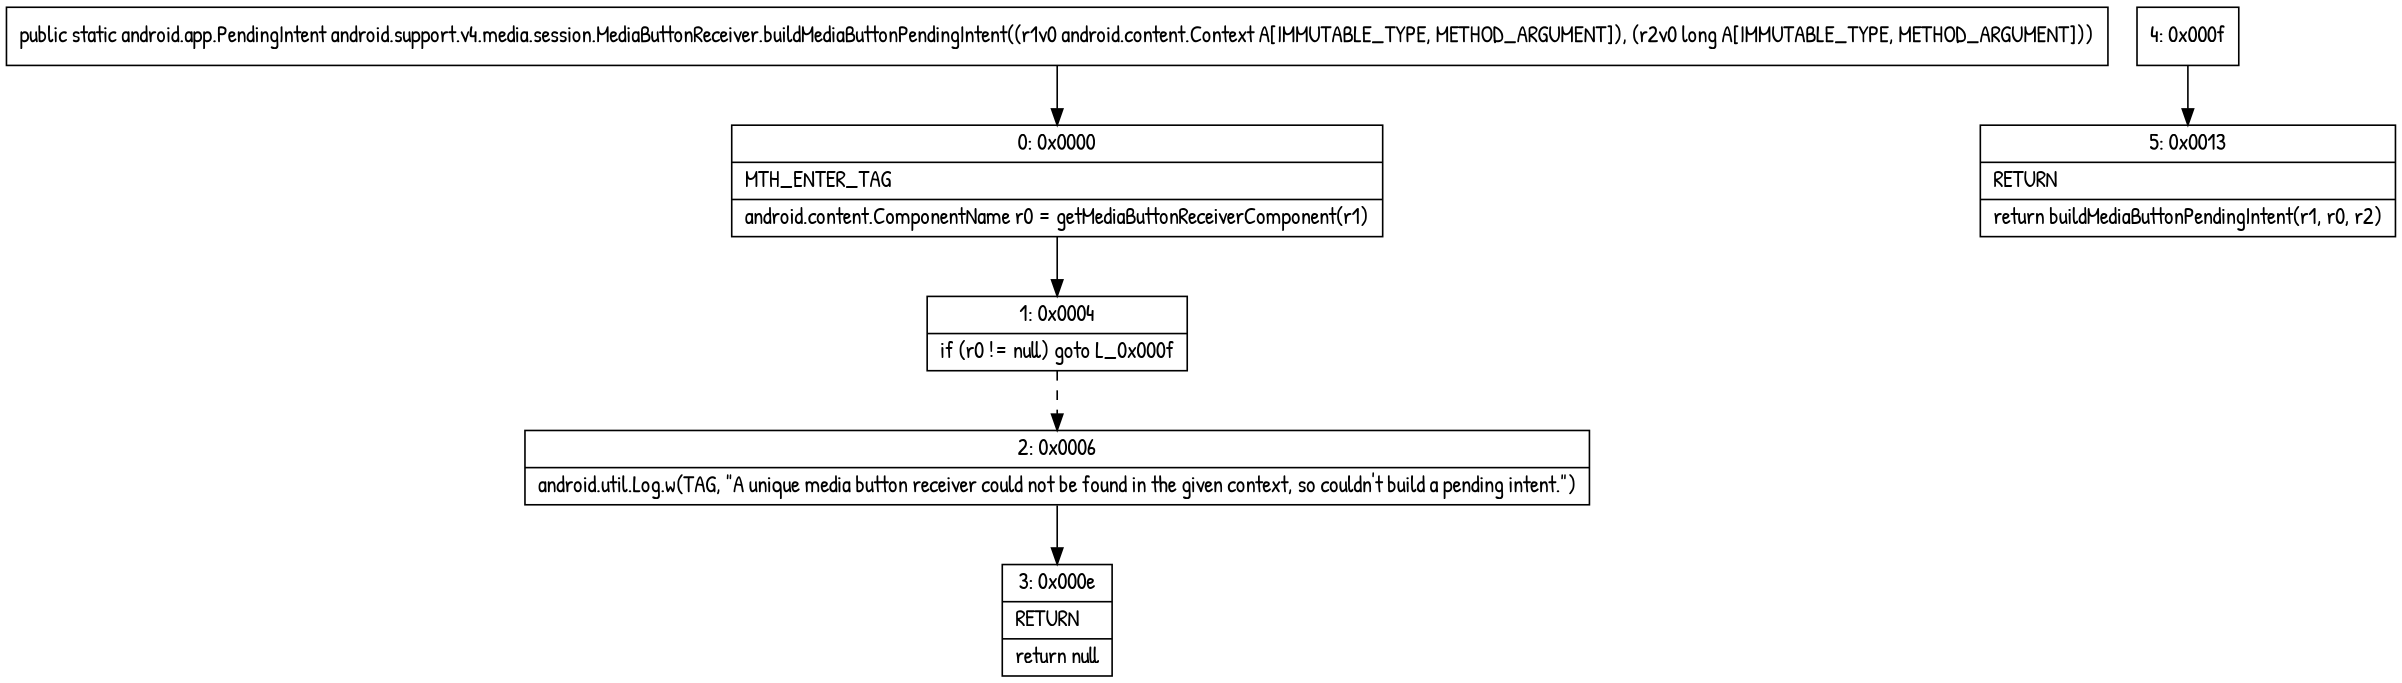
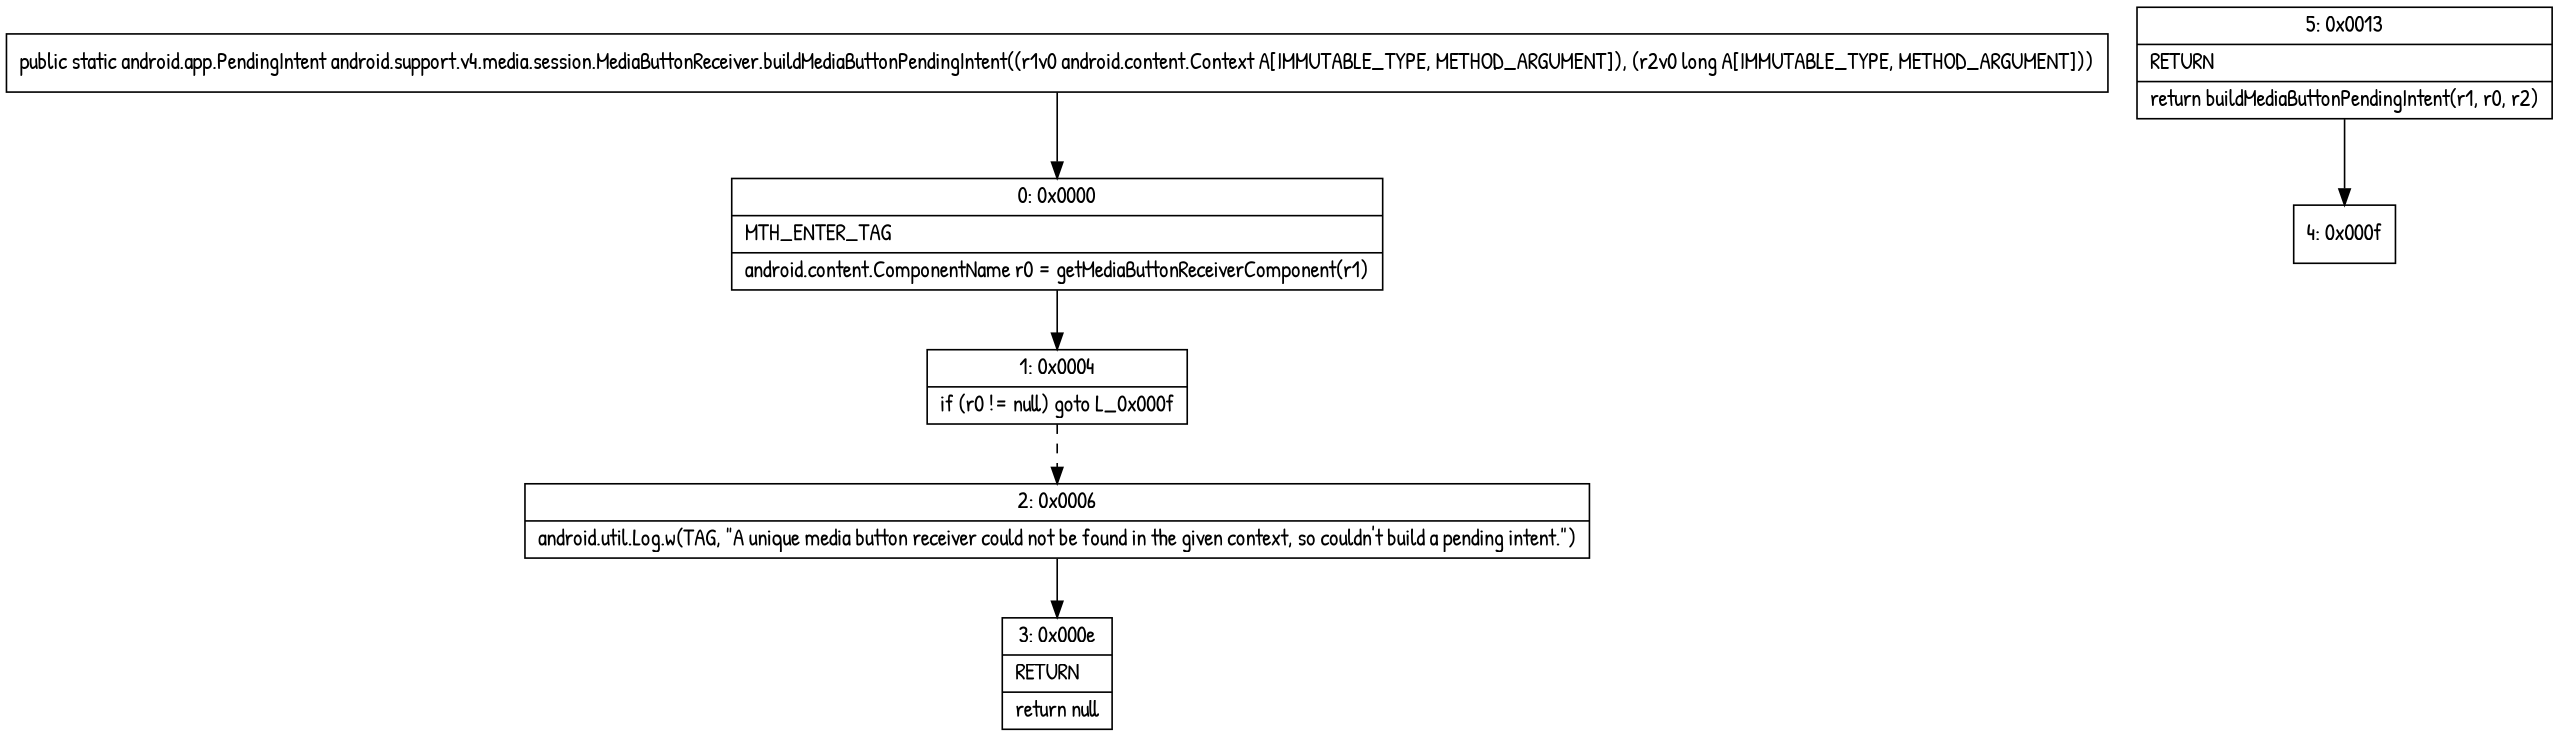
edge "4: 0x000f" -> "5: 0x0013": reversed
